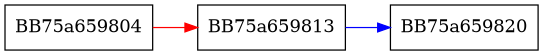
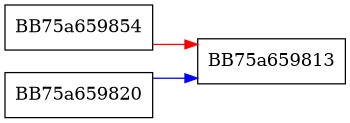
node "BB75a659804": label "BB75a659804" -> "BB75a659854"
edge "BB75a659813" -> "BB75a659820": reversed
